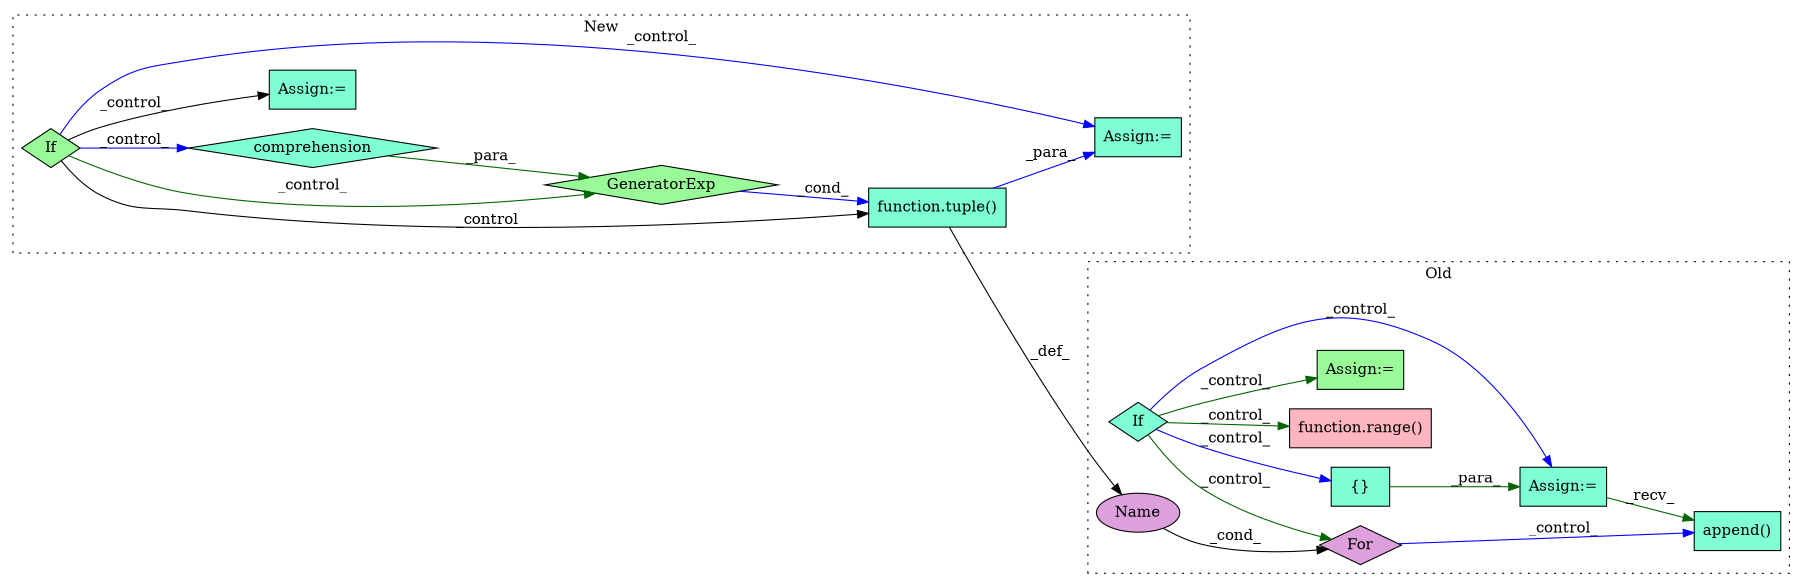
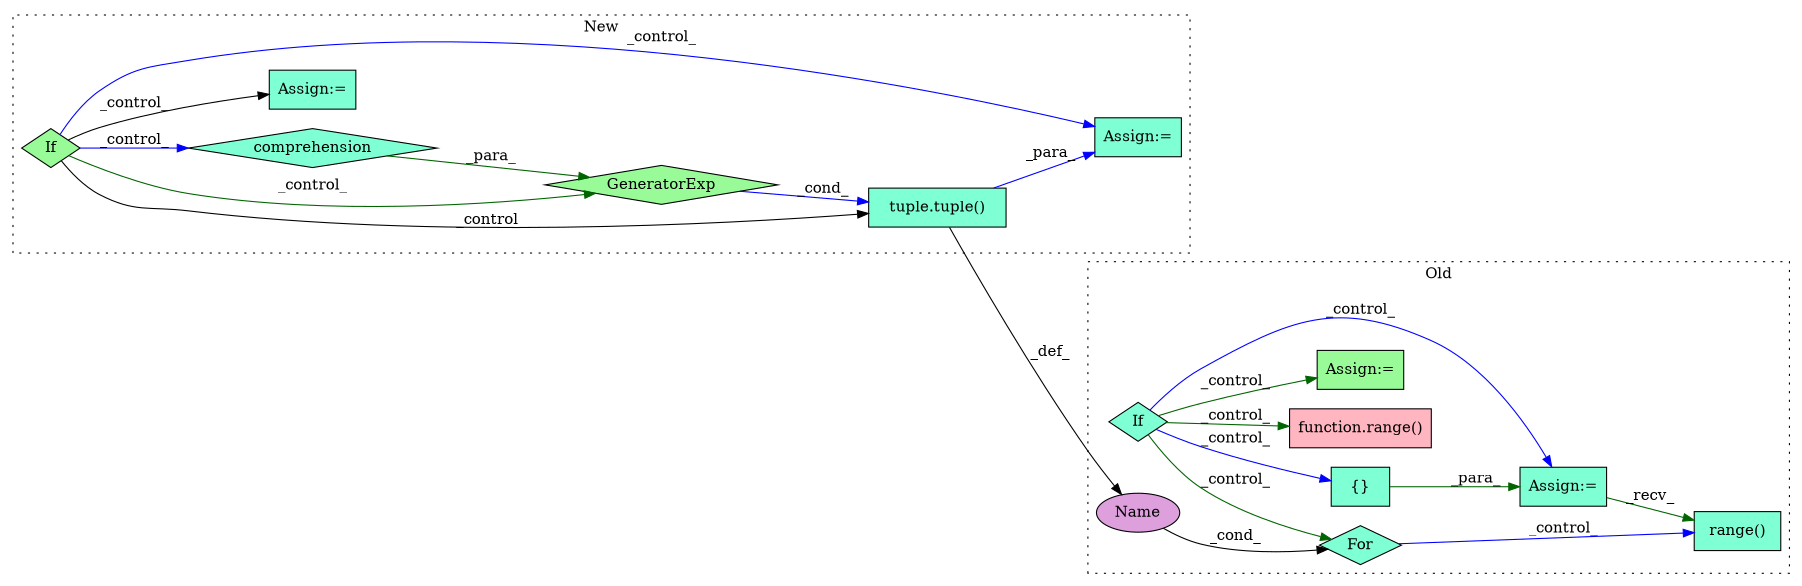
node "function.tuple()": label "function.tuple()" -> "tuple.tuple()"
node "append()": label "append()" -> "range()"
node "For": fillcolor plum -> aquamarine
